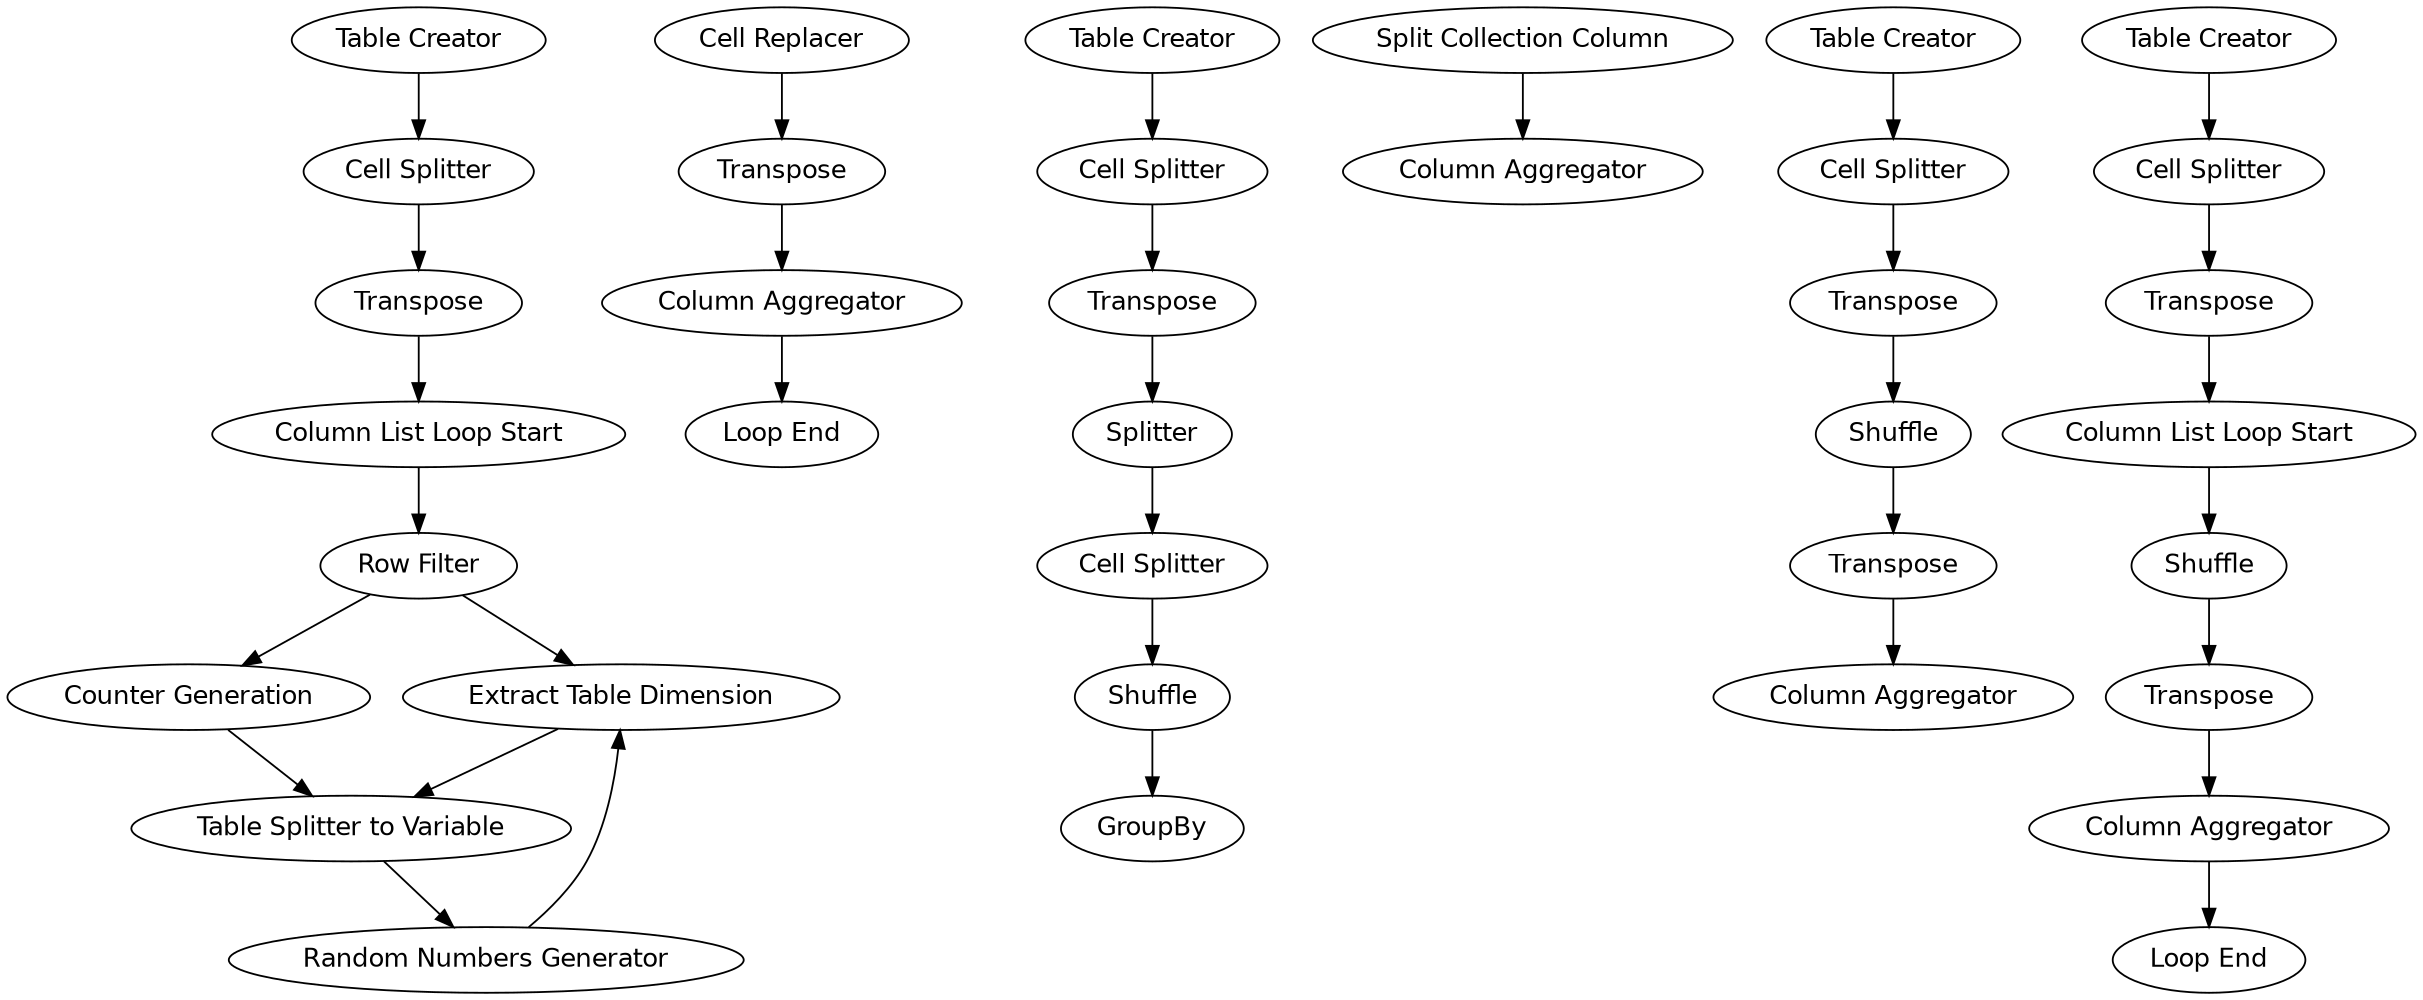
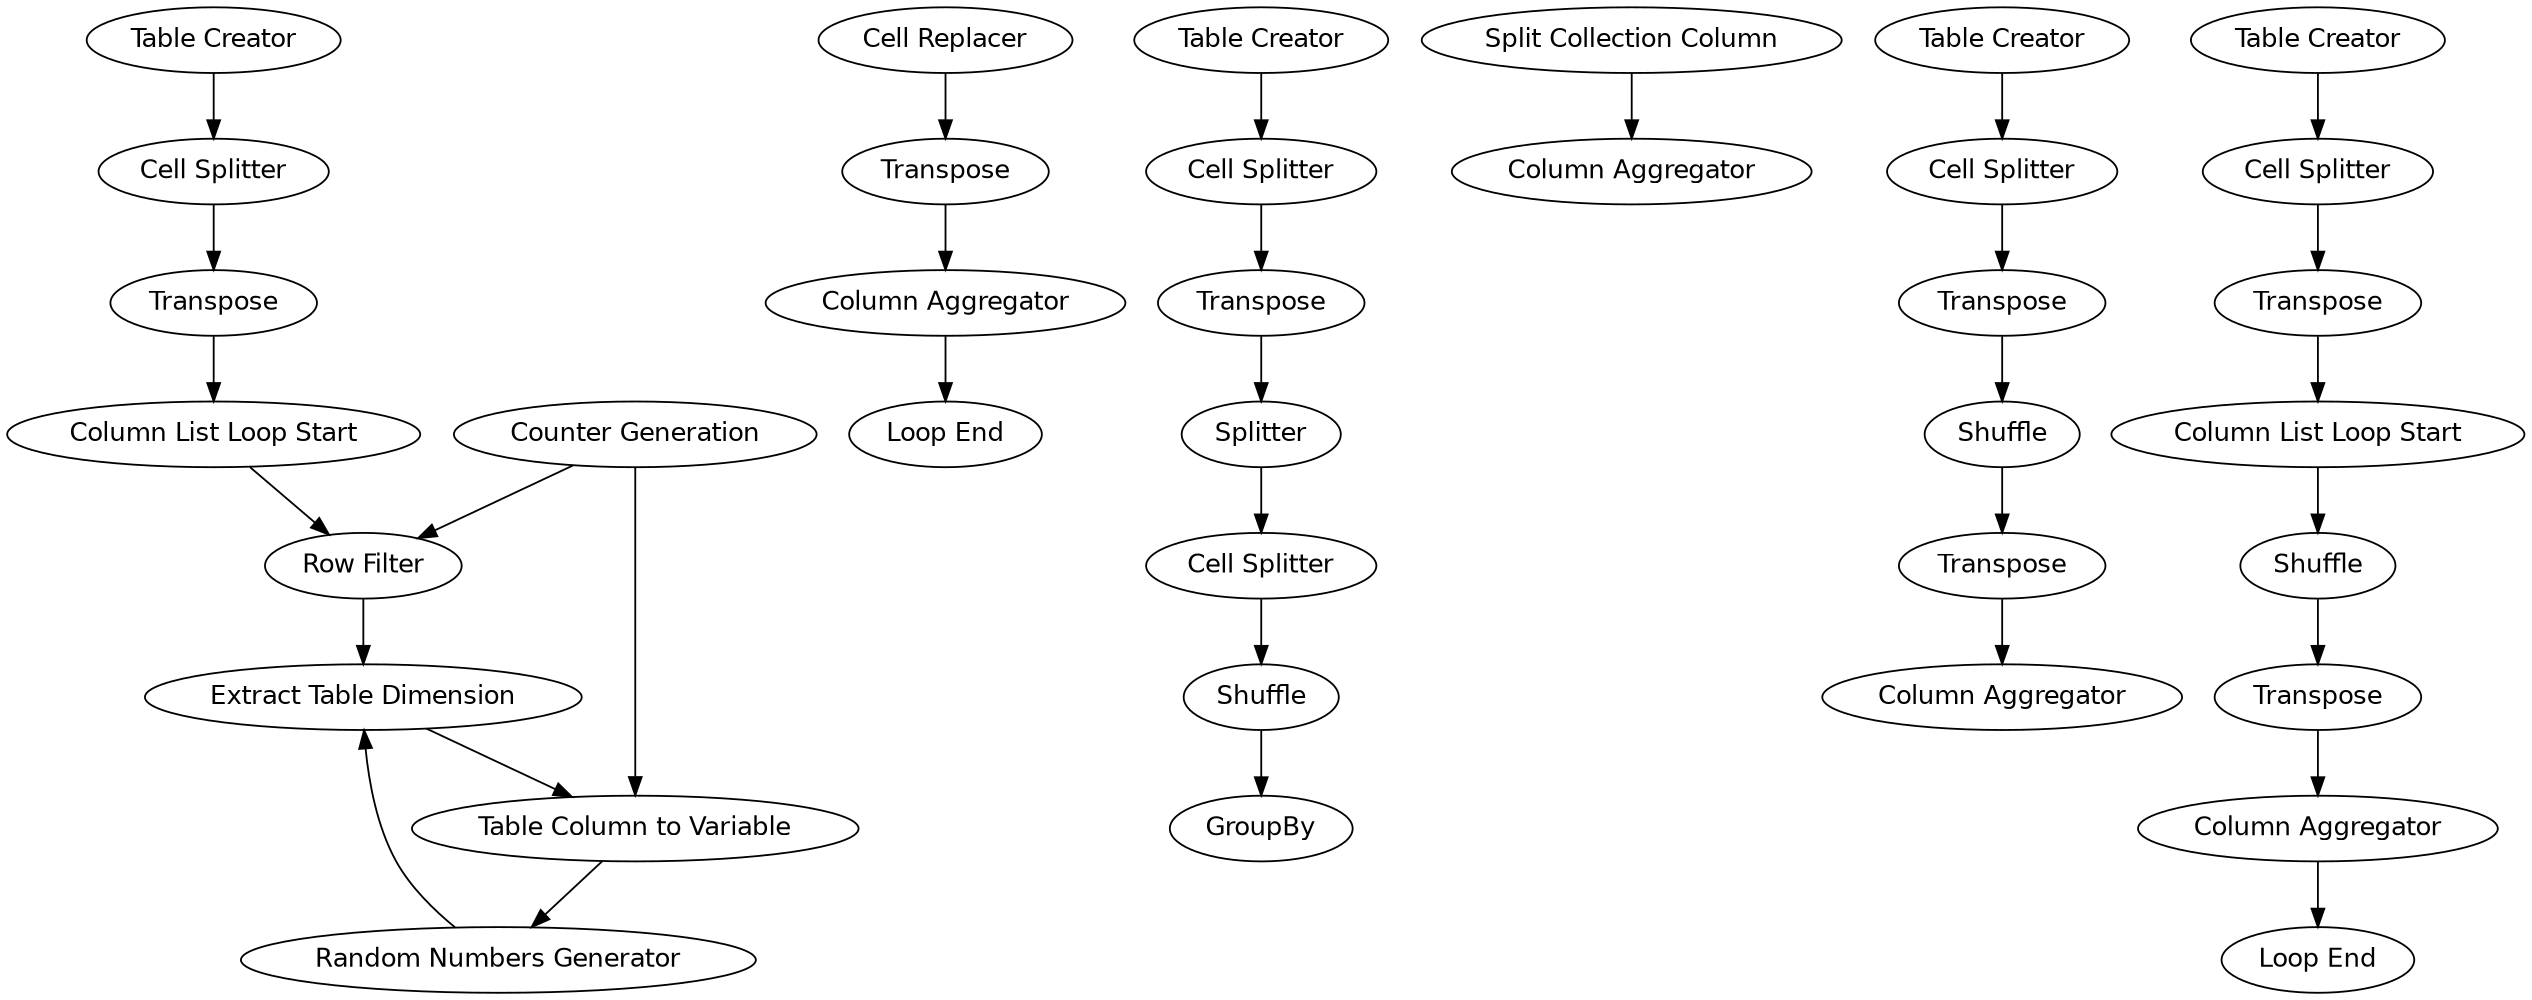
edge "Row Filter" -> "Counter Generation": reversed
node "Table Splitter to Variable": label "Table Splitter to Variable" -> "Table Column to Variable"
